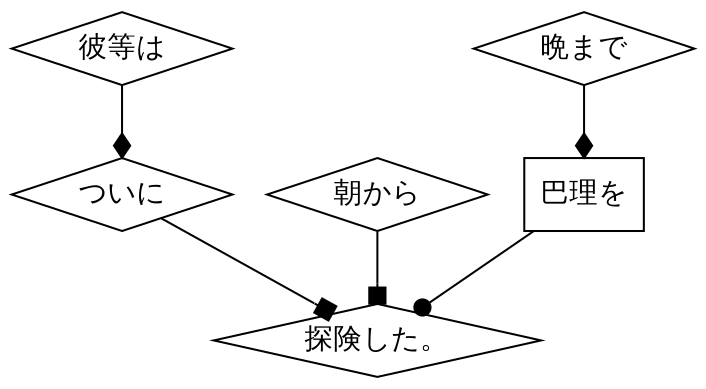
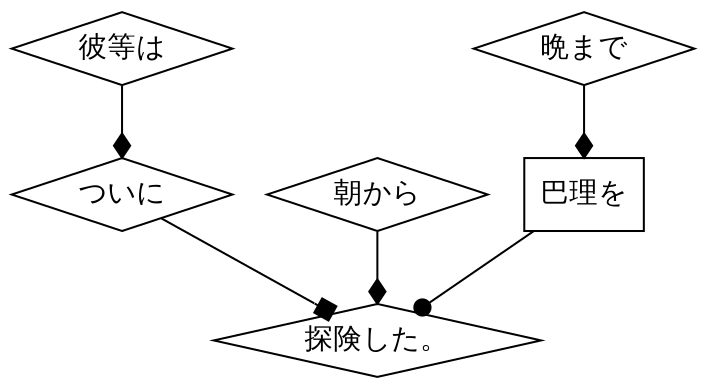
edge "朝から" -> "探険した。": arrowhead box -> diamond
